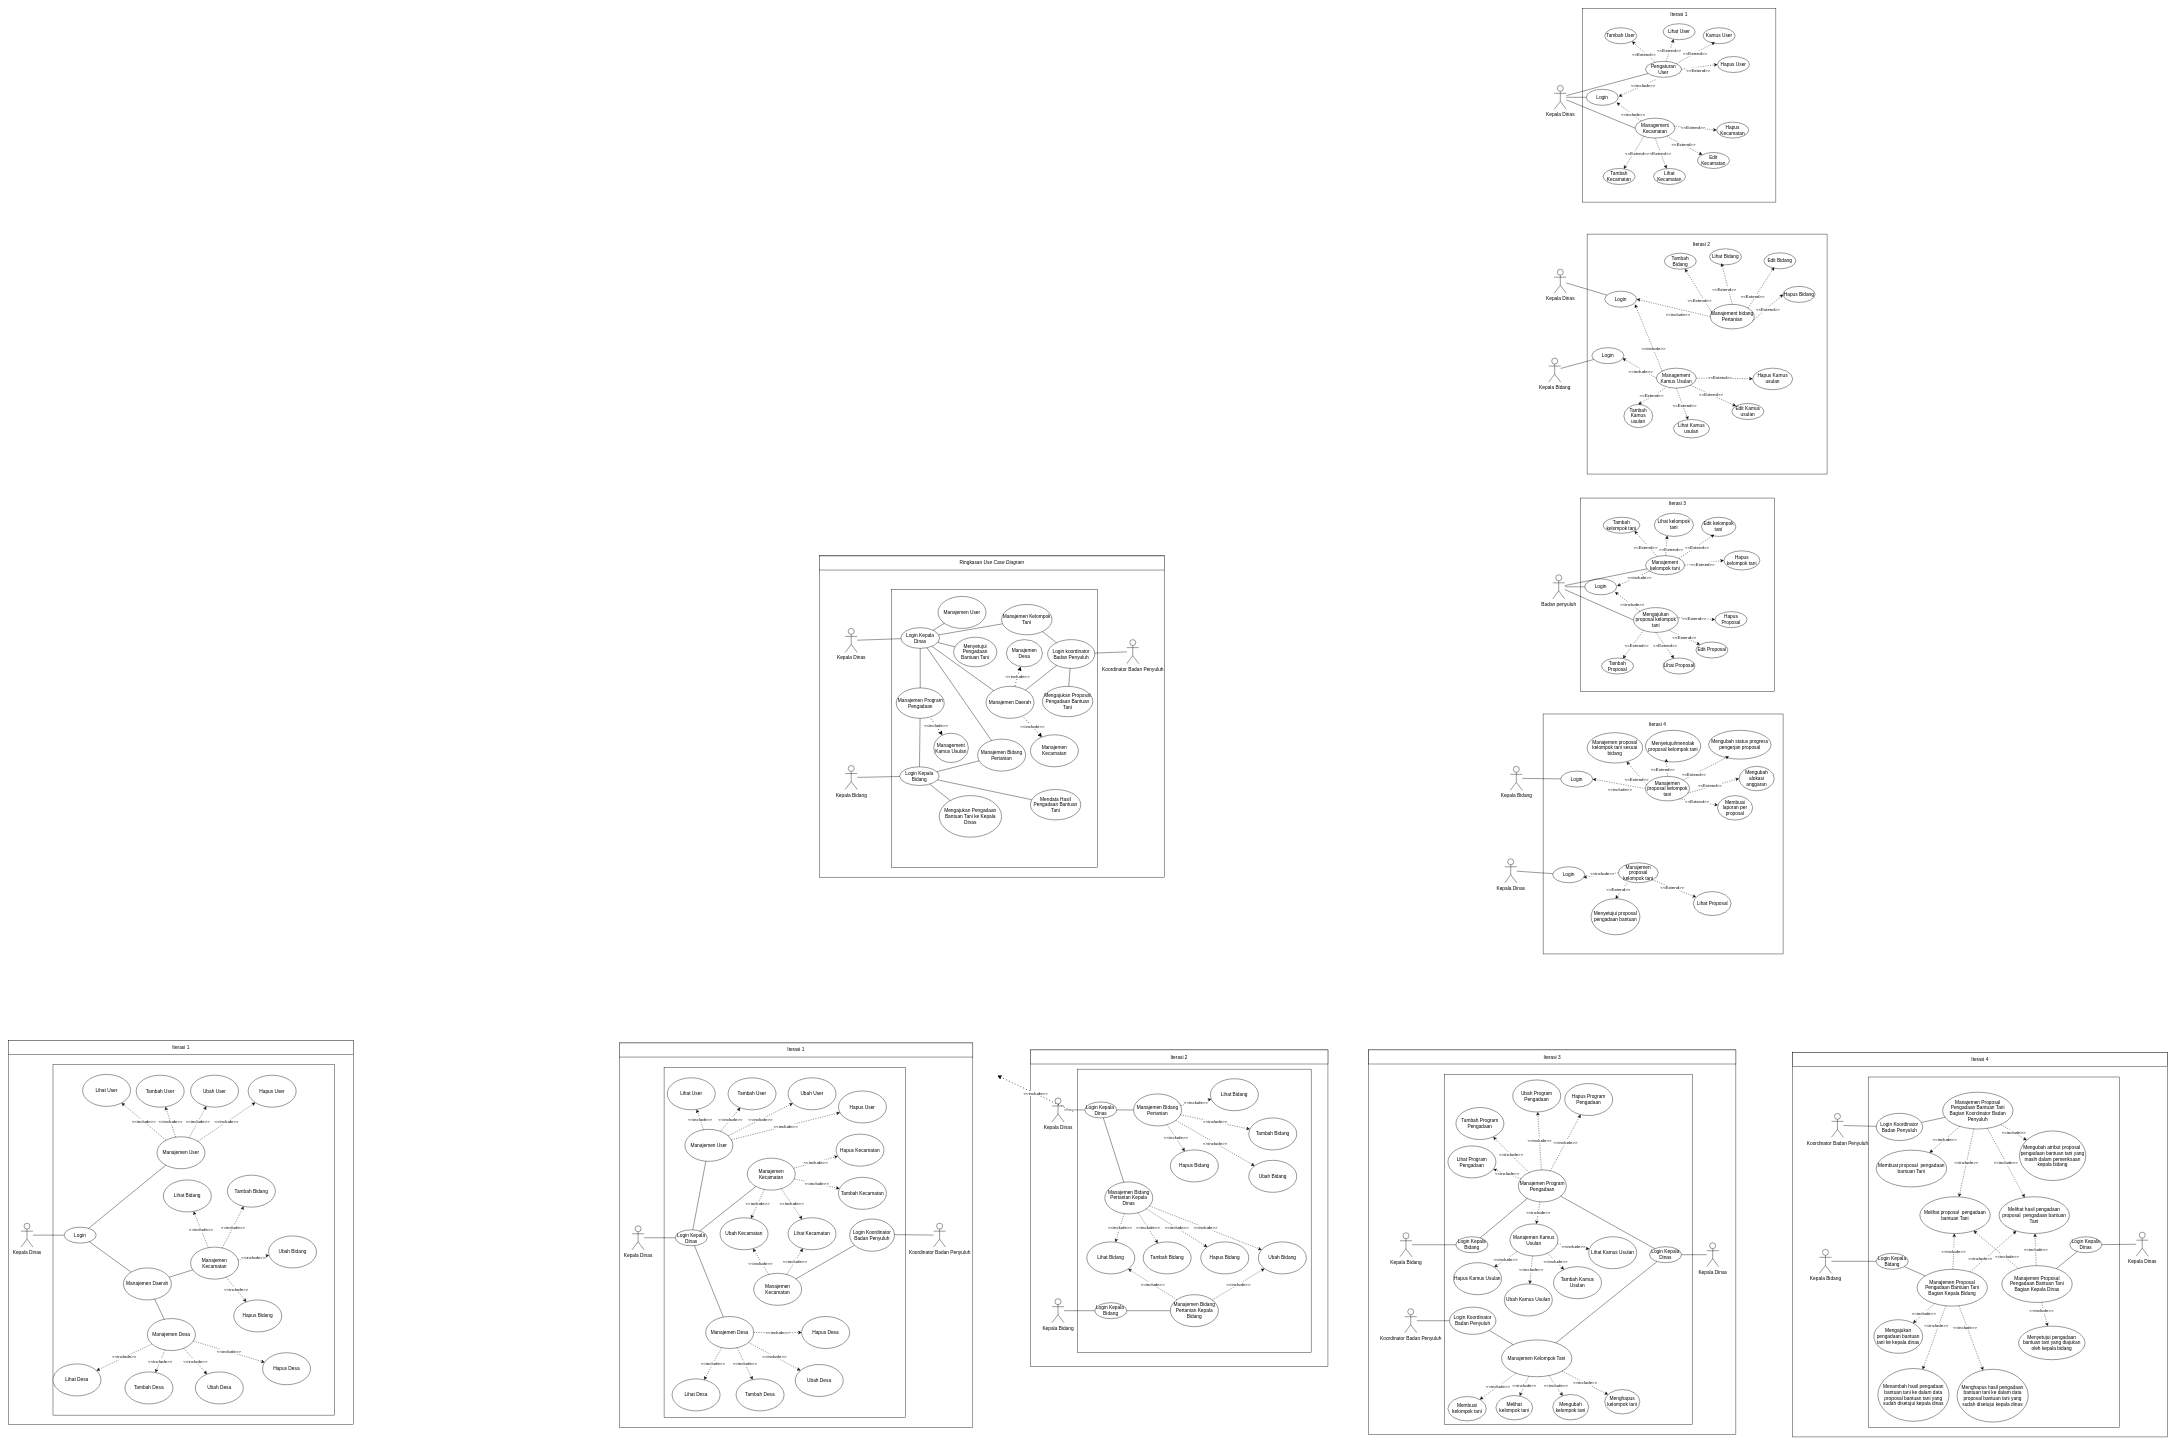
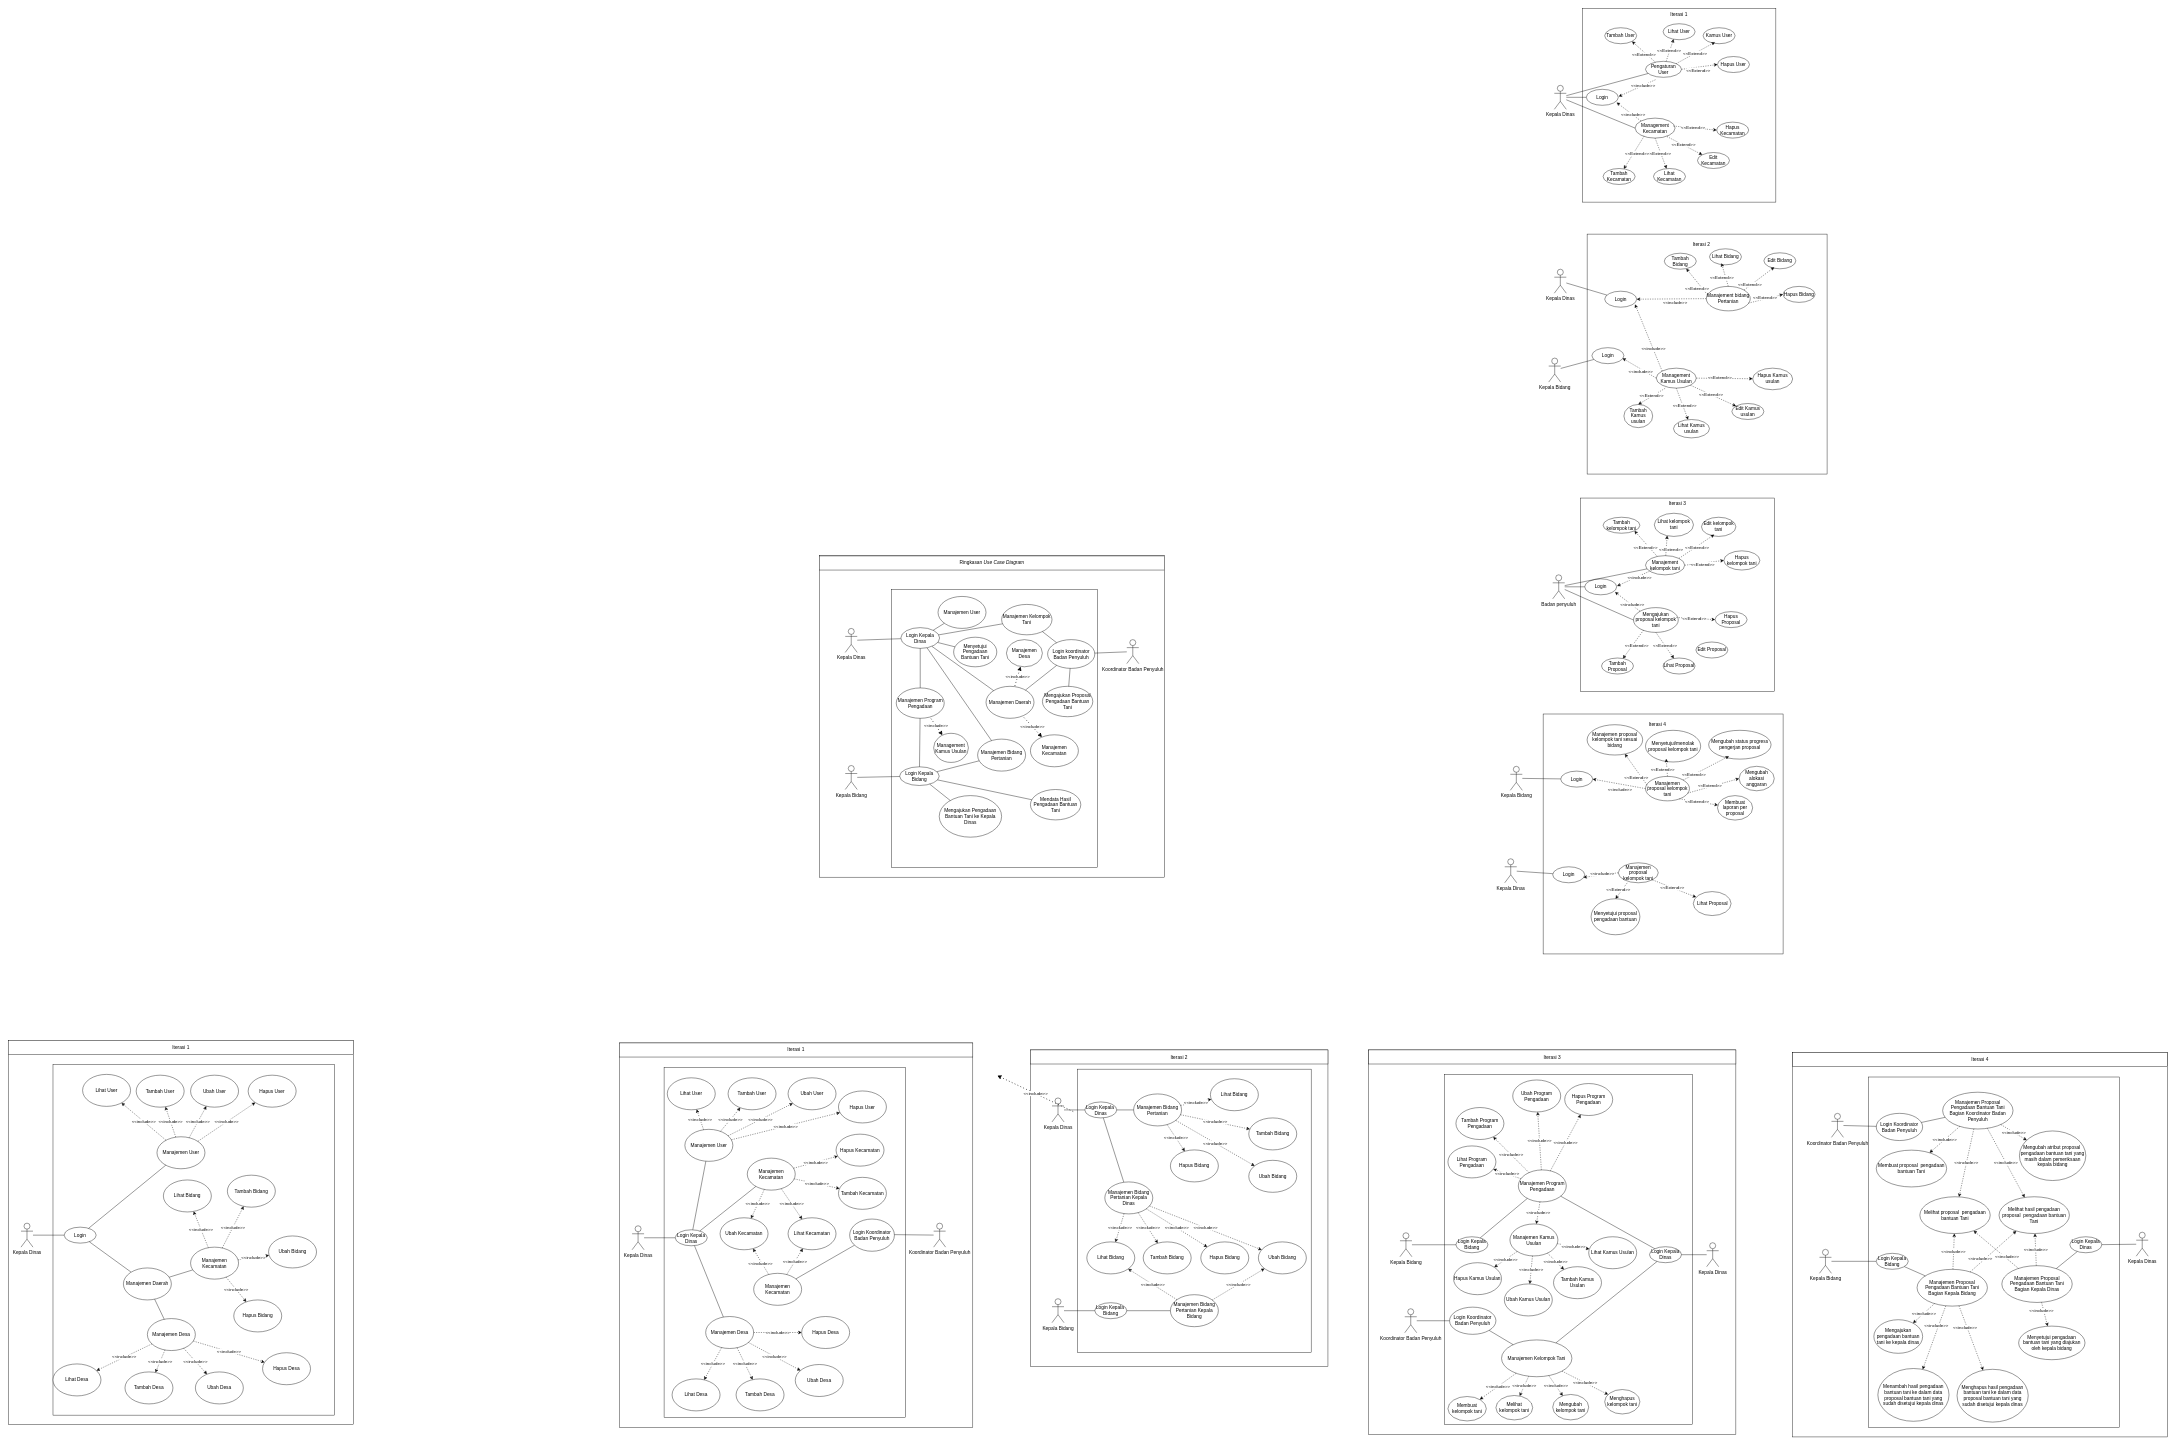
node "Manajement bidang Pertanian": moved (1733, 316) -> (1729, 298)
edge "Mengajukan proposal kelompok tani" -> "Edit Proposal": removed, label "<<Extend>>"
node "Manajemen proposal kelompok tani sesuai bidang": moved (1615, 748) -> (1615, 740)
